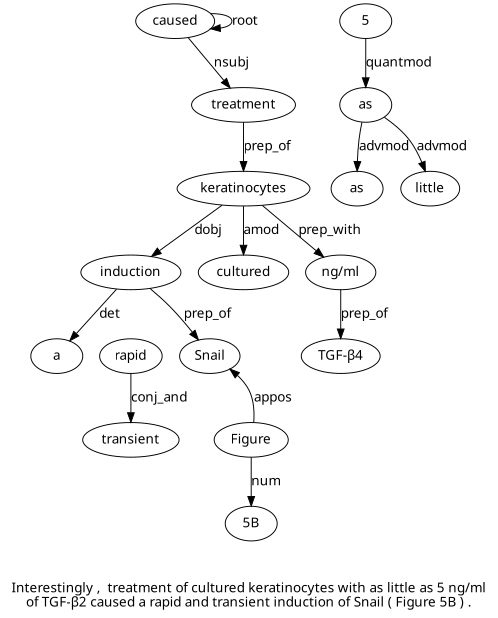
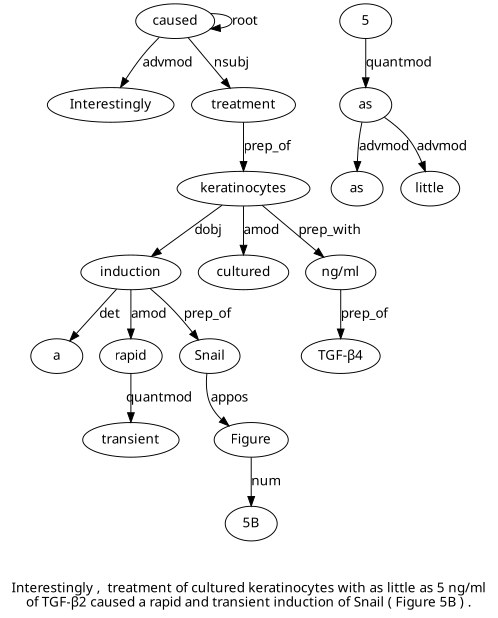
node "Interestingly": added
edge "induction" -> "rapid": added, label "amod"
edge "Figure" -> "Snail": reversed
edge "rapid" -> "transient": label "conj_and" -> "quantmod"
